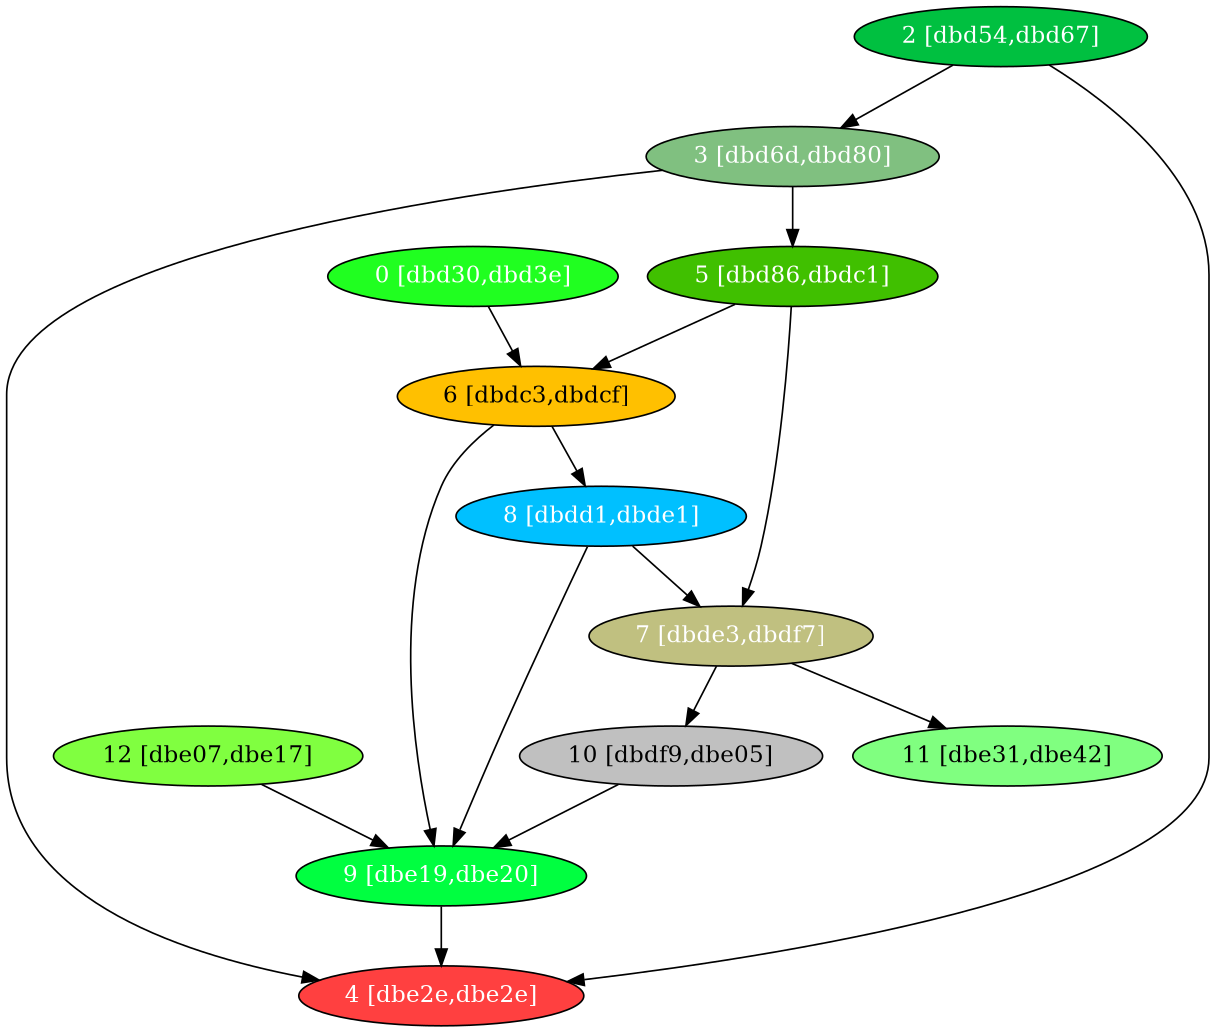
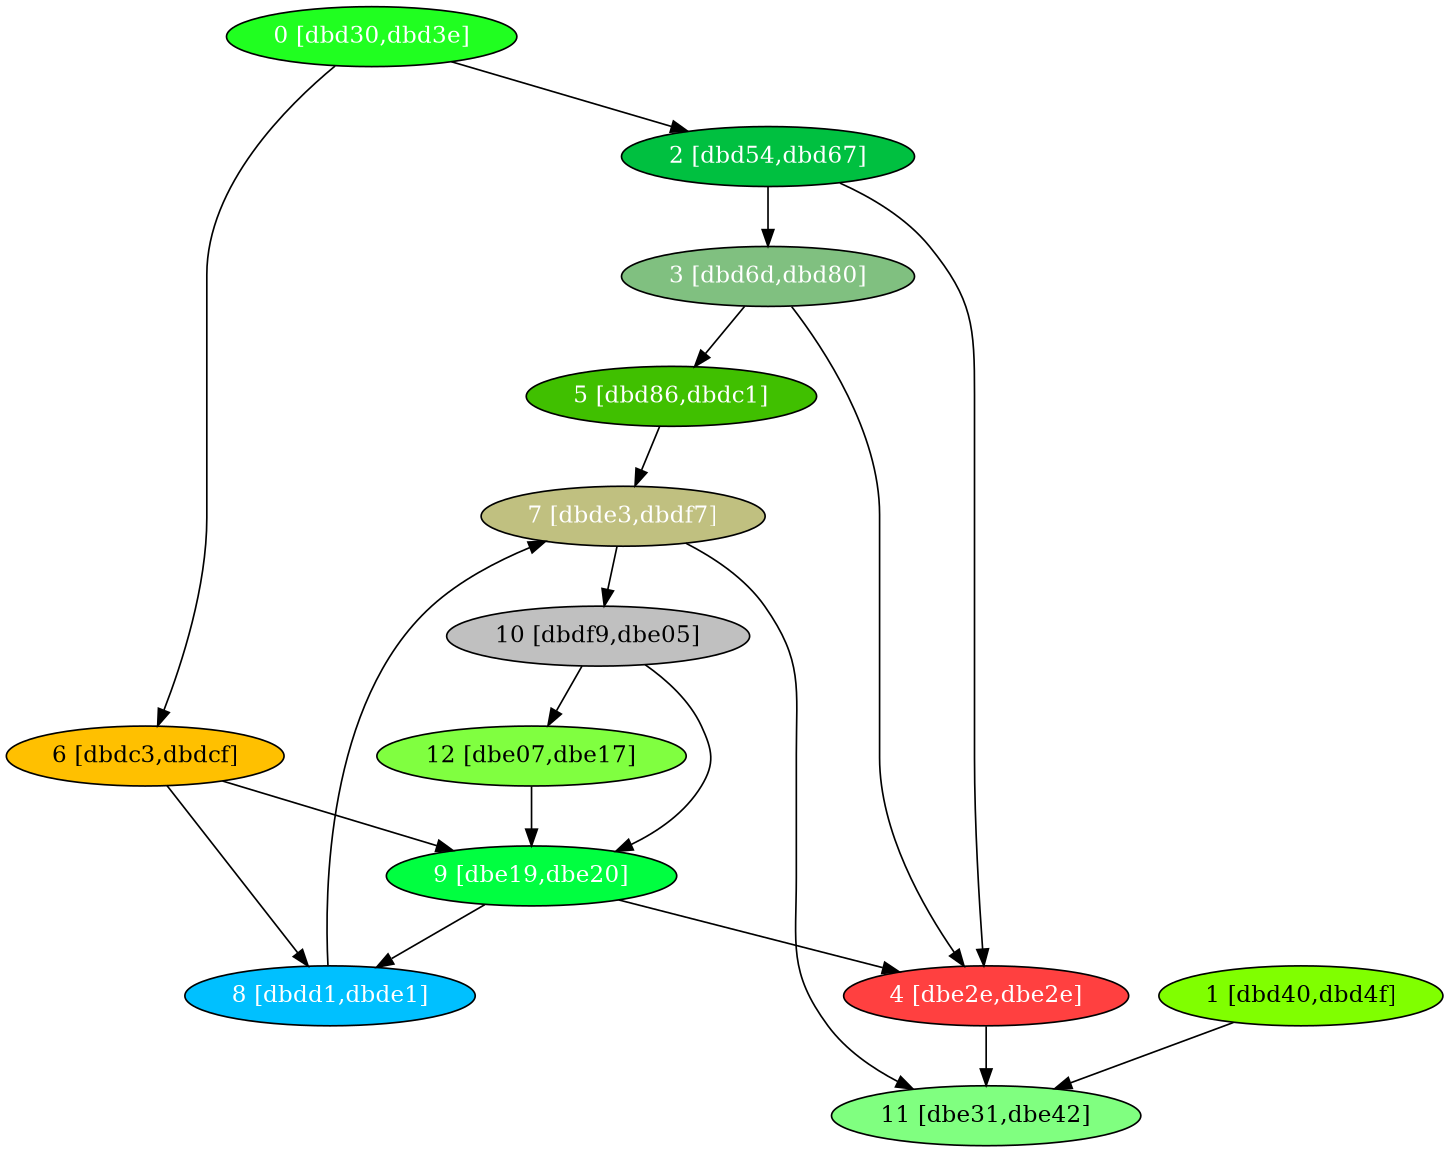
edge "0 [dbd30,dbd3e]" -> "2 [dbd54,dbd67]": added
edge "5 [dbd86,dbdc1]" -> "6 [dbdc3,dbdcf]": removed
edge "8 [dbdd1,dbde1]" -> "9 [dbe19,dbe20]": reversed
edge "10 [dbdf9,dbe05]" -> "12 [dbe07,dbe17]": added
node "1 [dbd40,dbd4f]": added
edge "4 [dbe2e,dbe2e]" -> "11 [dbe31,dbe42]": added
